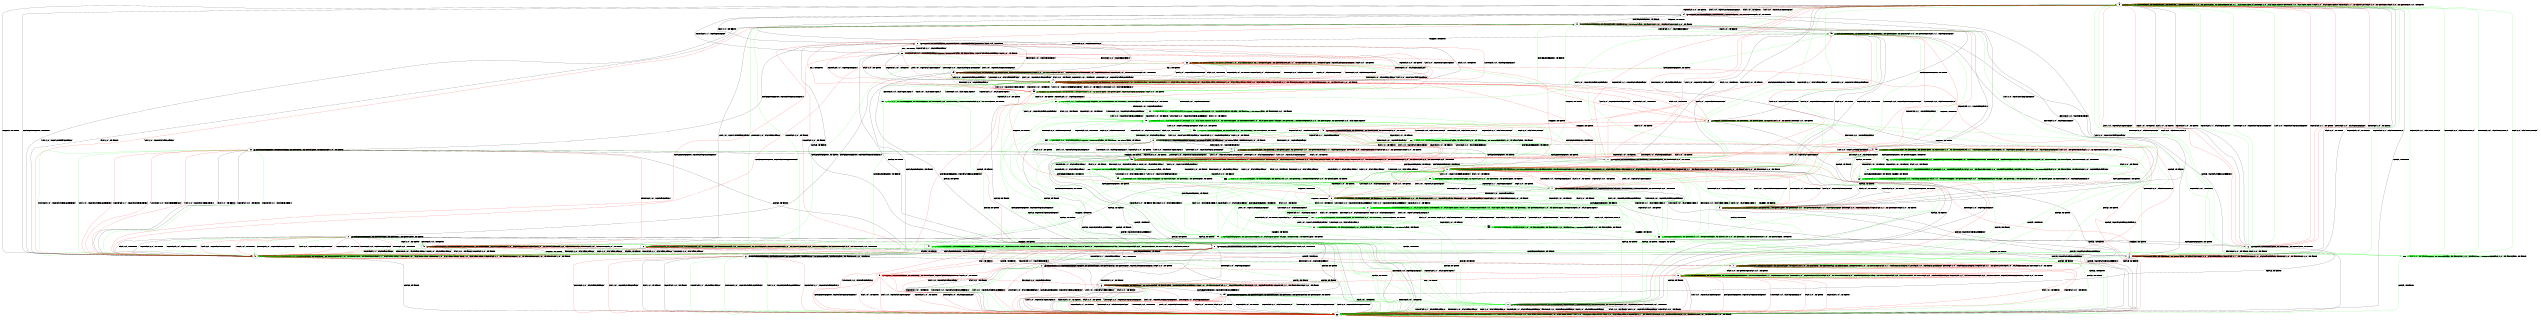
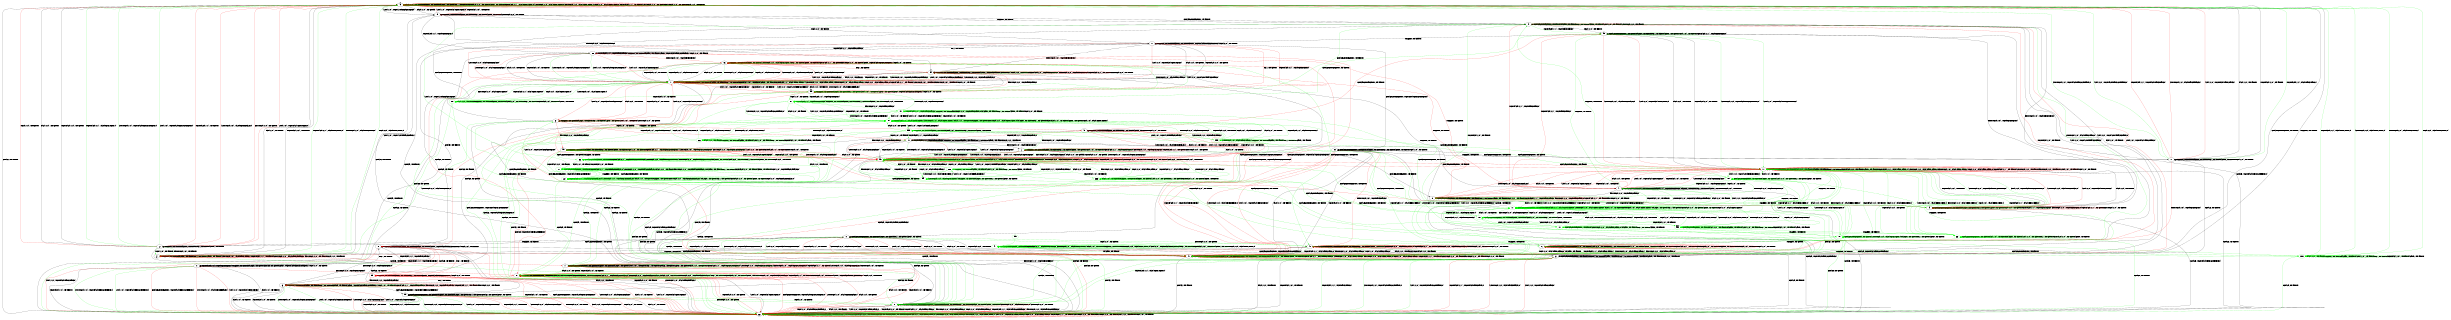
edge "ss" -> "w": now "ss" -> "f"
node "hhh": added
